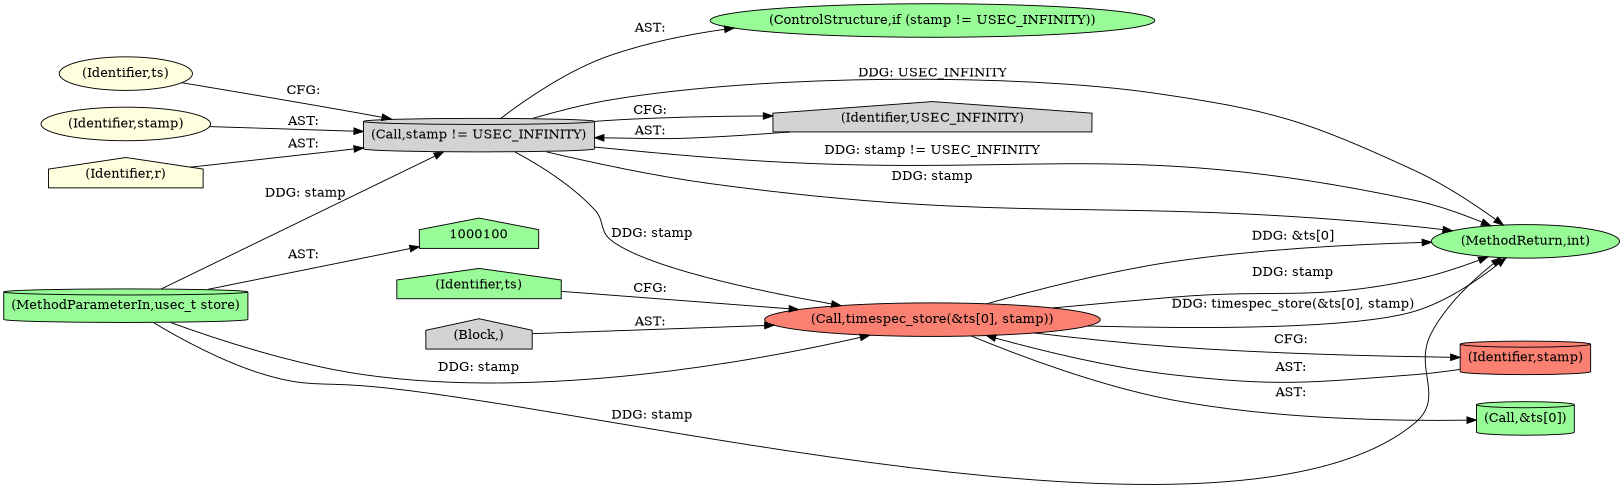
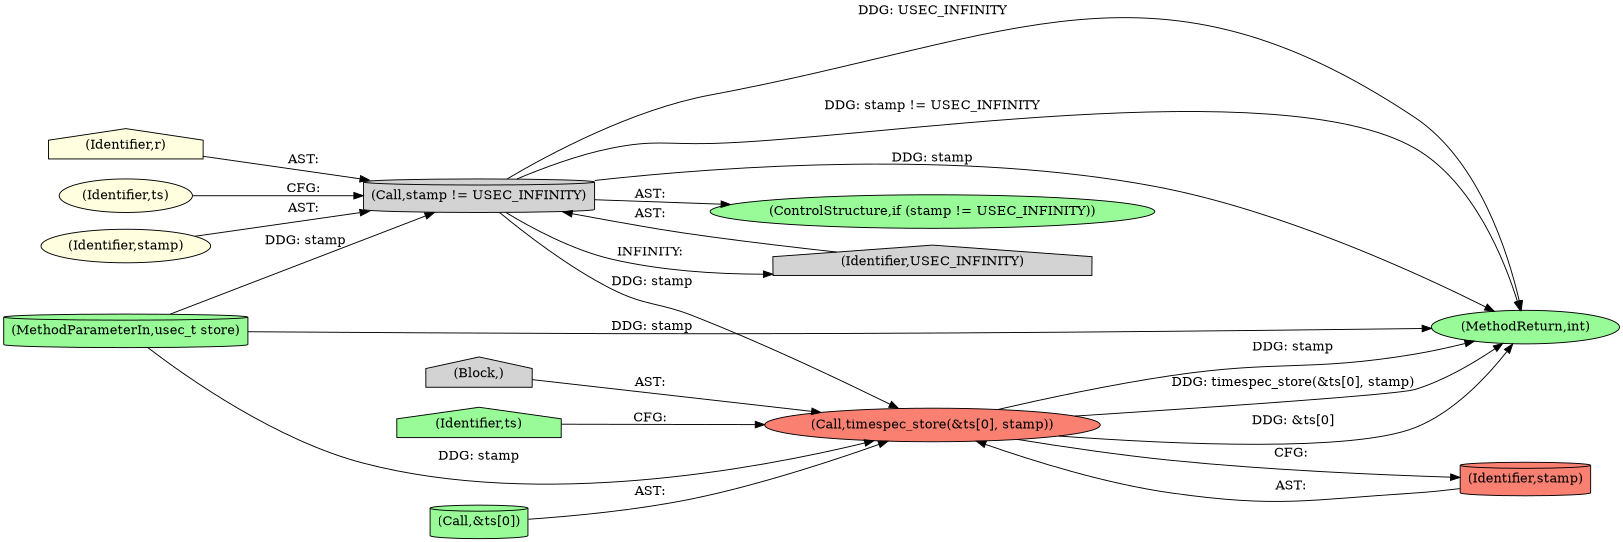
edge "(Call,stamp != USEC_INFINITY)" -> "(Identifier,USEC_INFINITY)": label "CFG: " -> "INFINITY: "
node "1000100": removed
edge "(Call,timespec_store(&ts[0], stamp))" -> "(Call,&ts[0])": reversed
